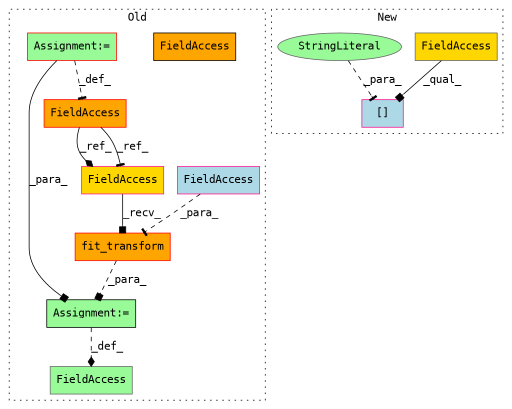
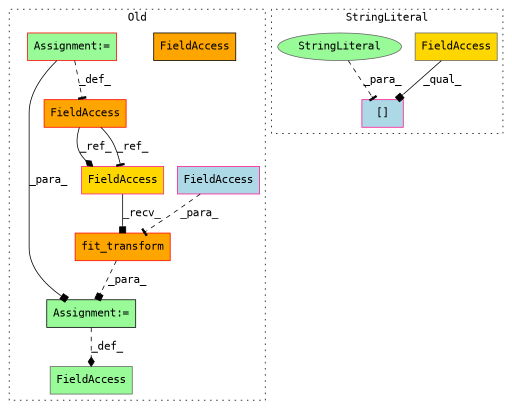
cluster "New": label "New" -> "StringLiteral"
